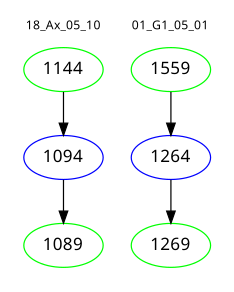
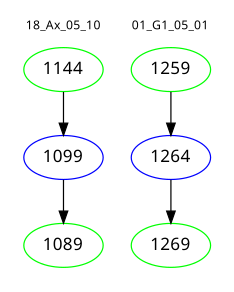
node "1559": label "1559" -> "1259"
node "1094": label "1094" -> "1099"
